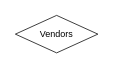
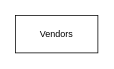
node "Vendors": shape diamond -> rectangle
